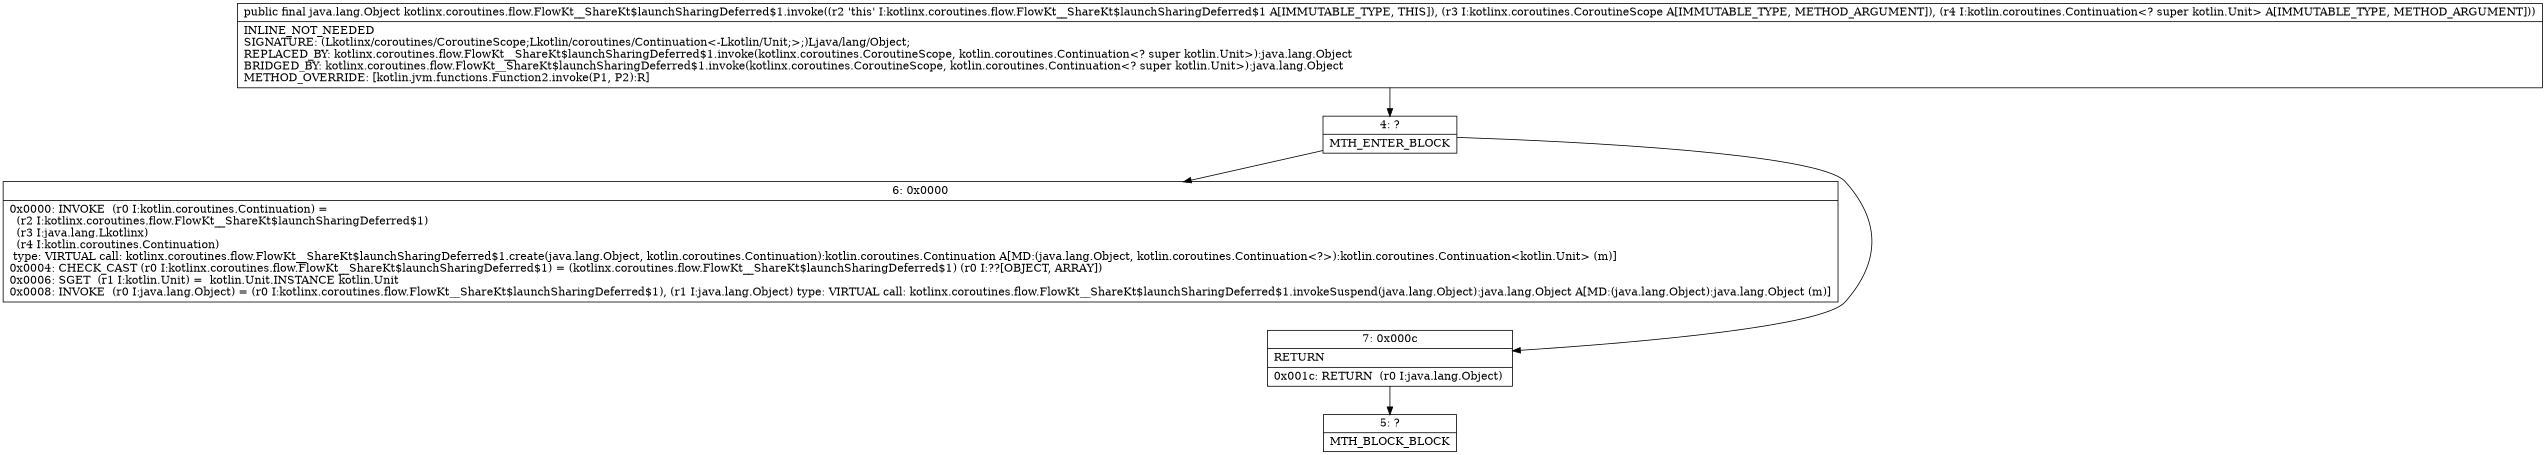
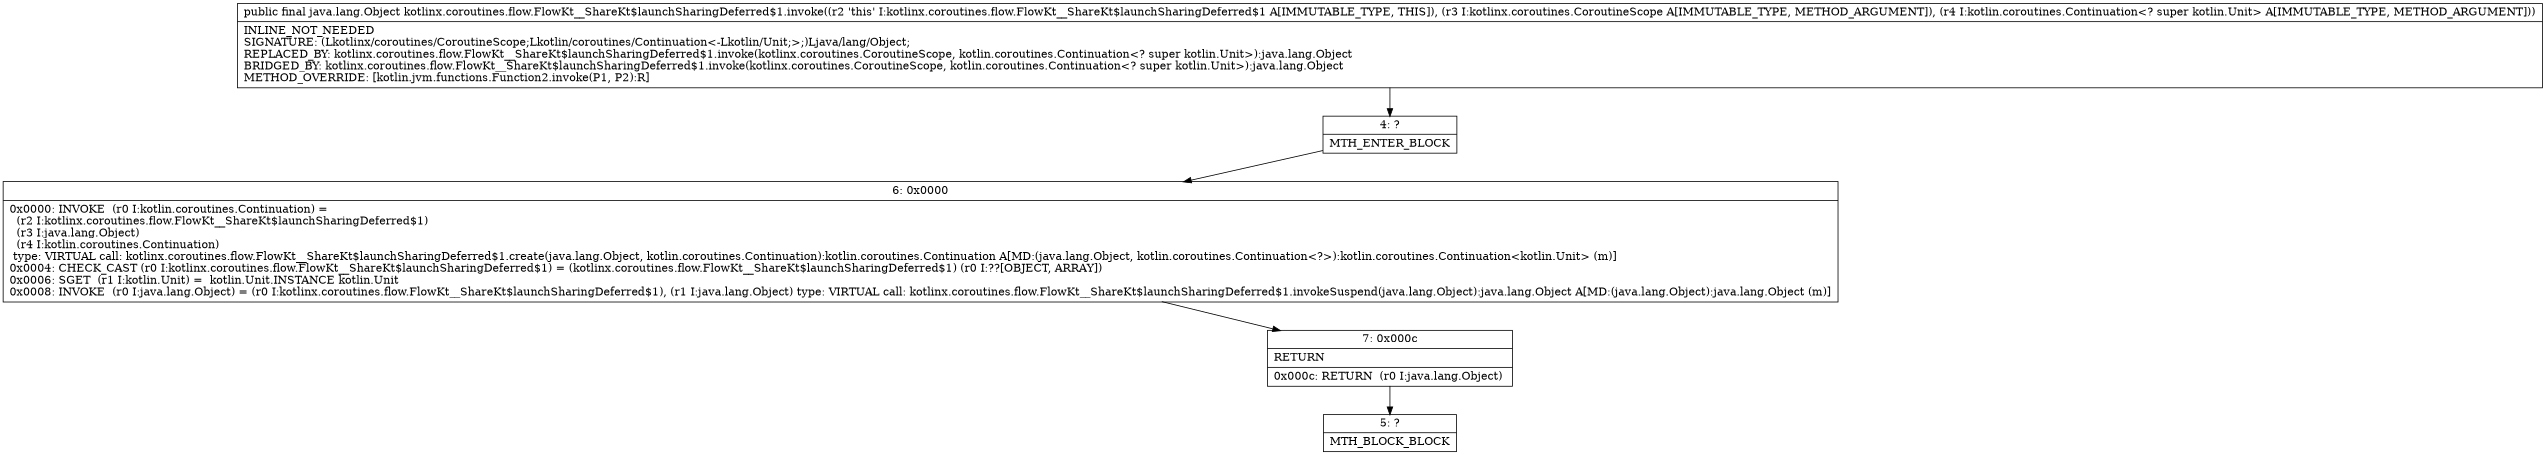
edge "4: ?" -> "7: 0x000c": now "6: 0x0000" -> "7: 0x000c"
node "6: 0x0000": text "(r3 I:java.lang.Lkotlinx)" -> "(r3 I:java.lang.Object)"
node "7: 0x000c": text "0x001c: RETURN  (r0 I:java.lang.Object)" -> "0x000c: RETURN  (r0 I:java.lang.Object)"
